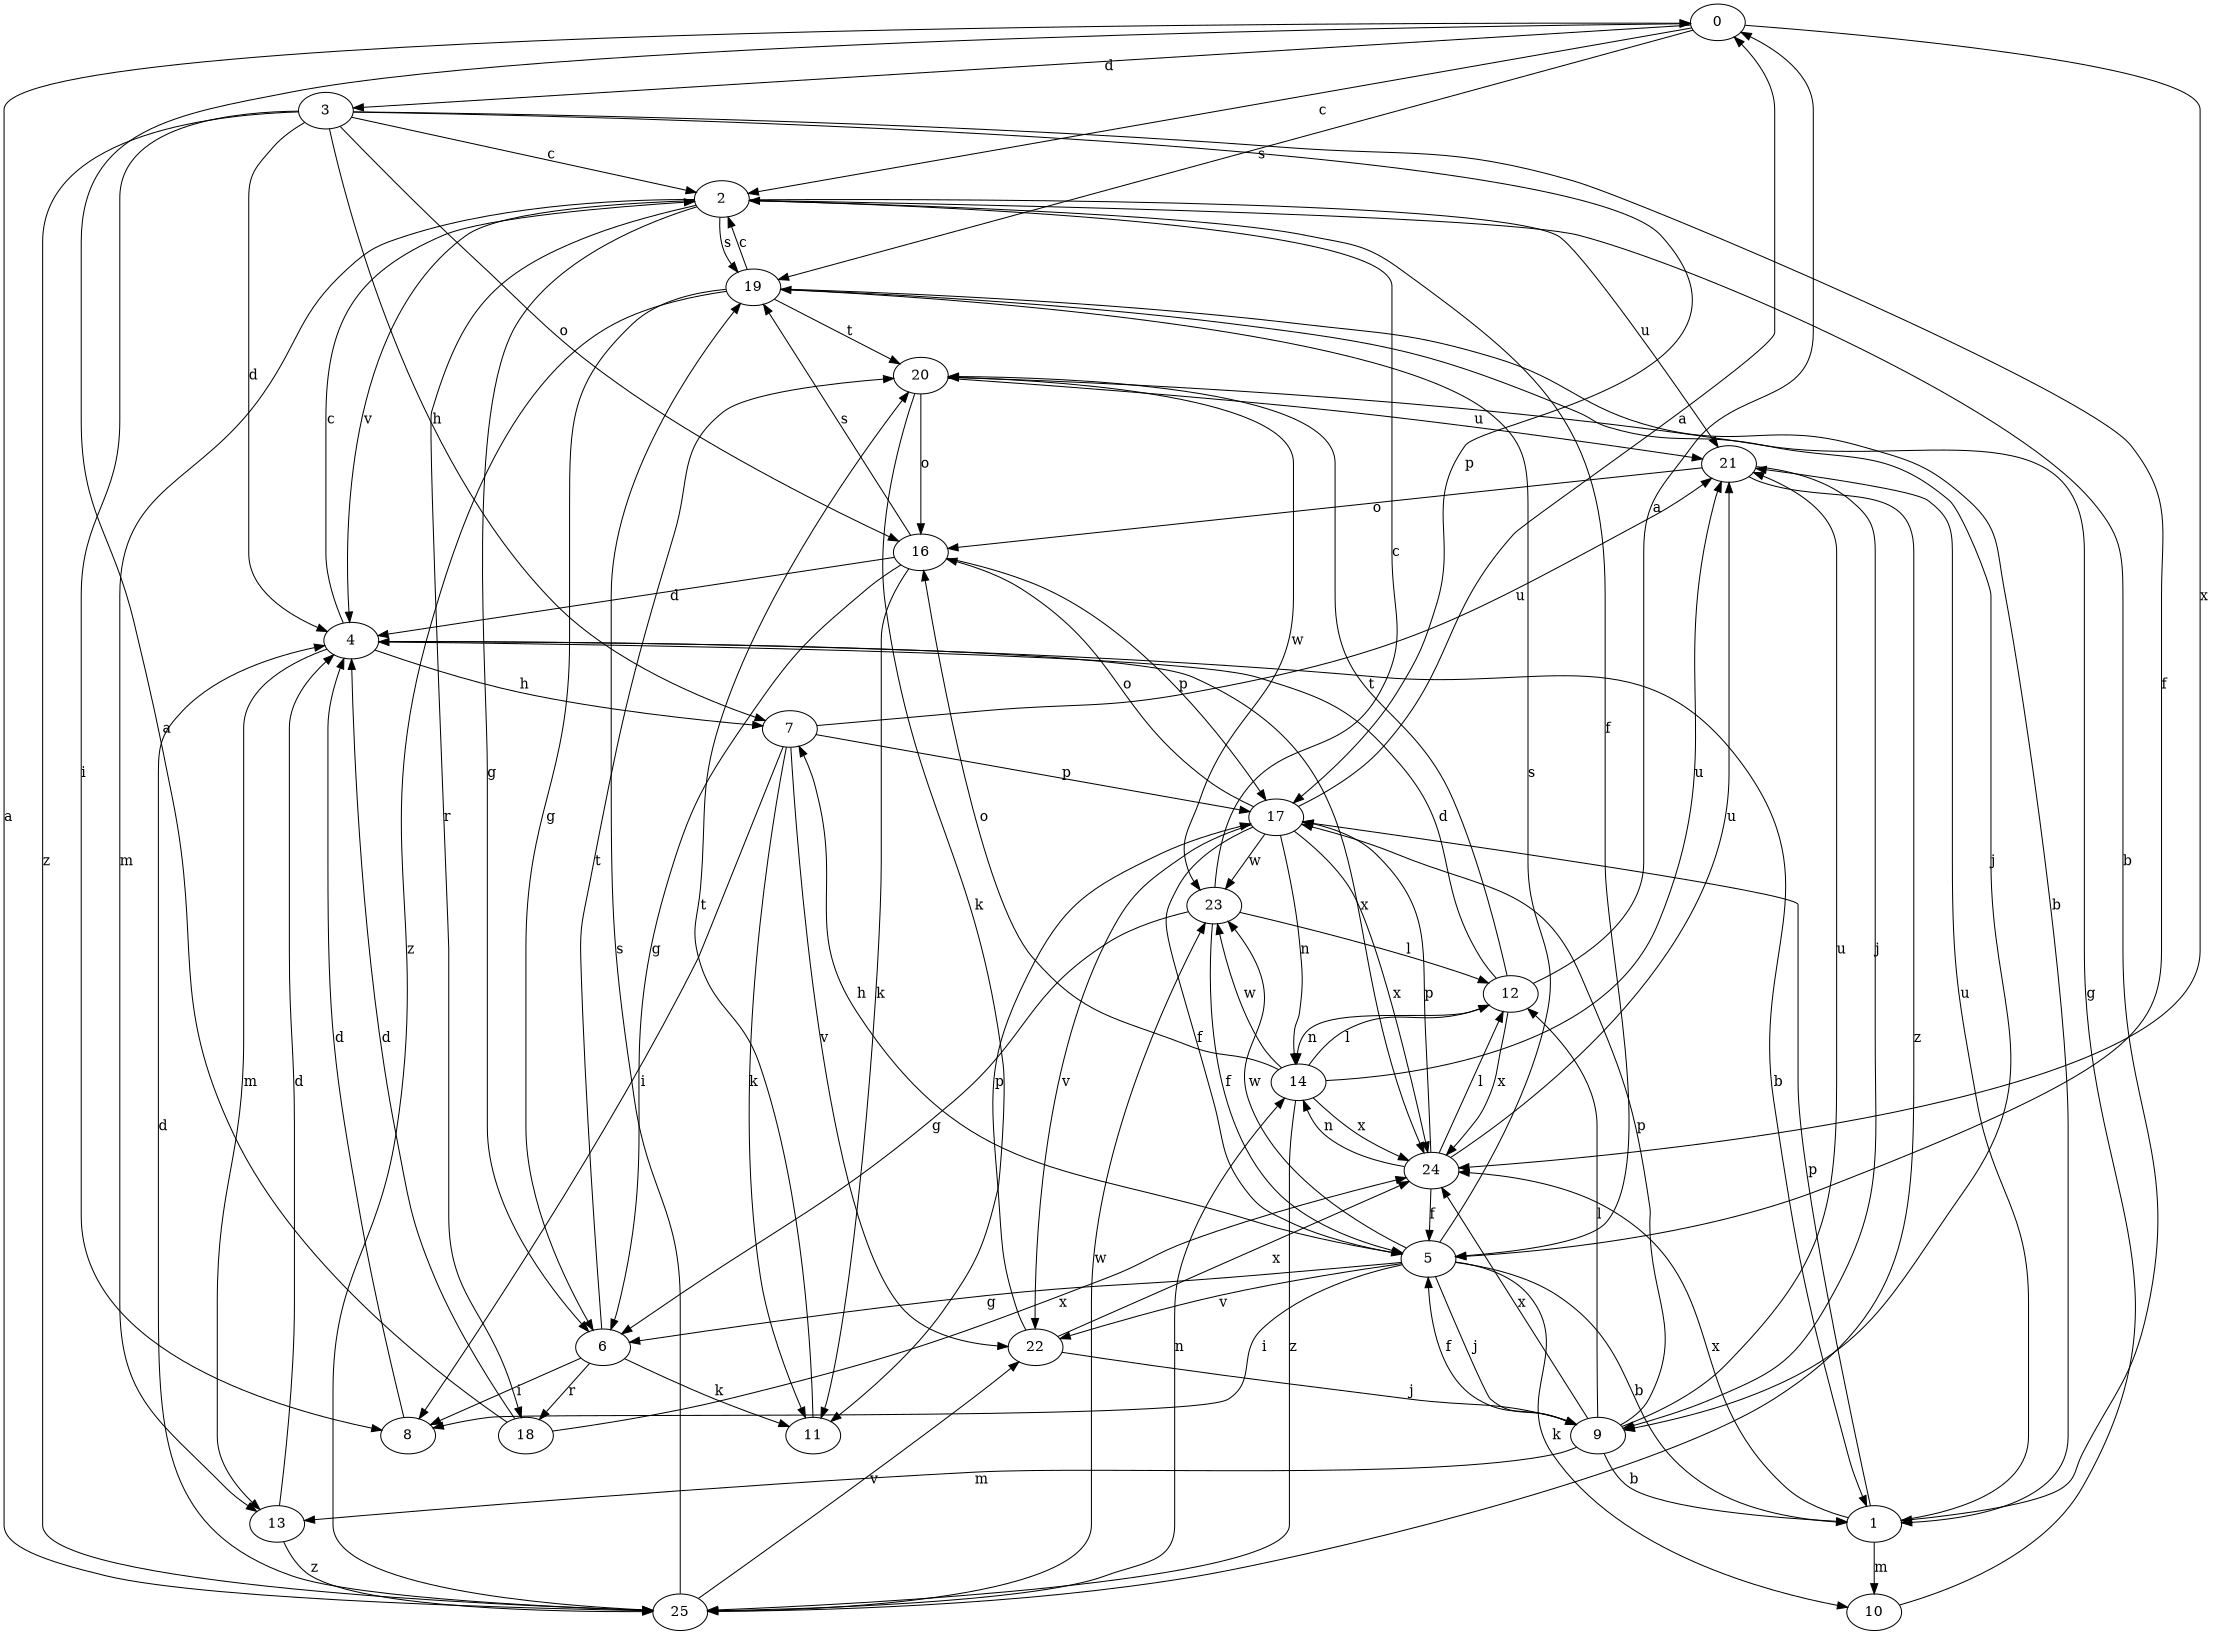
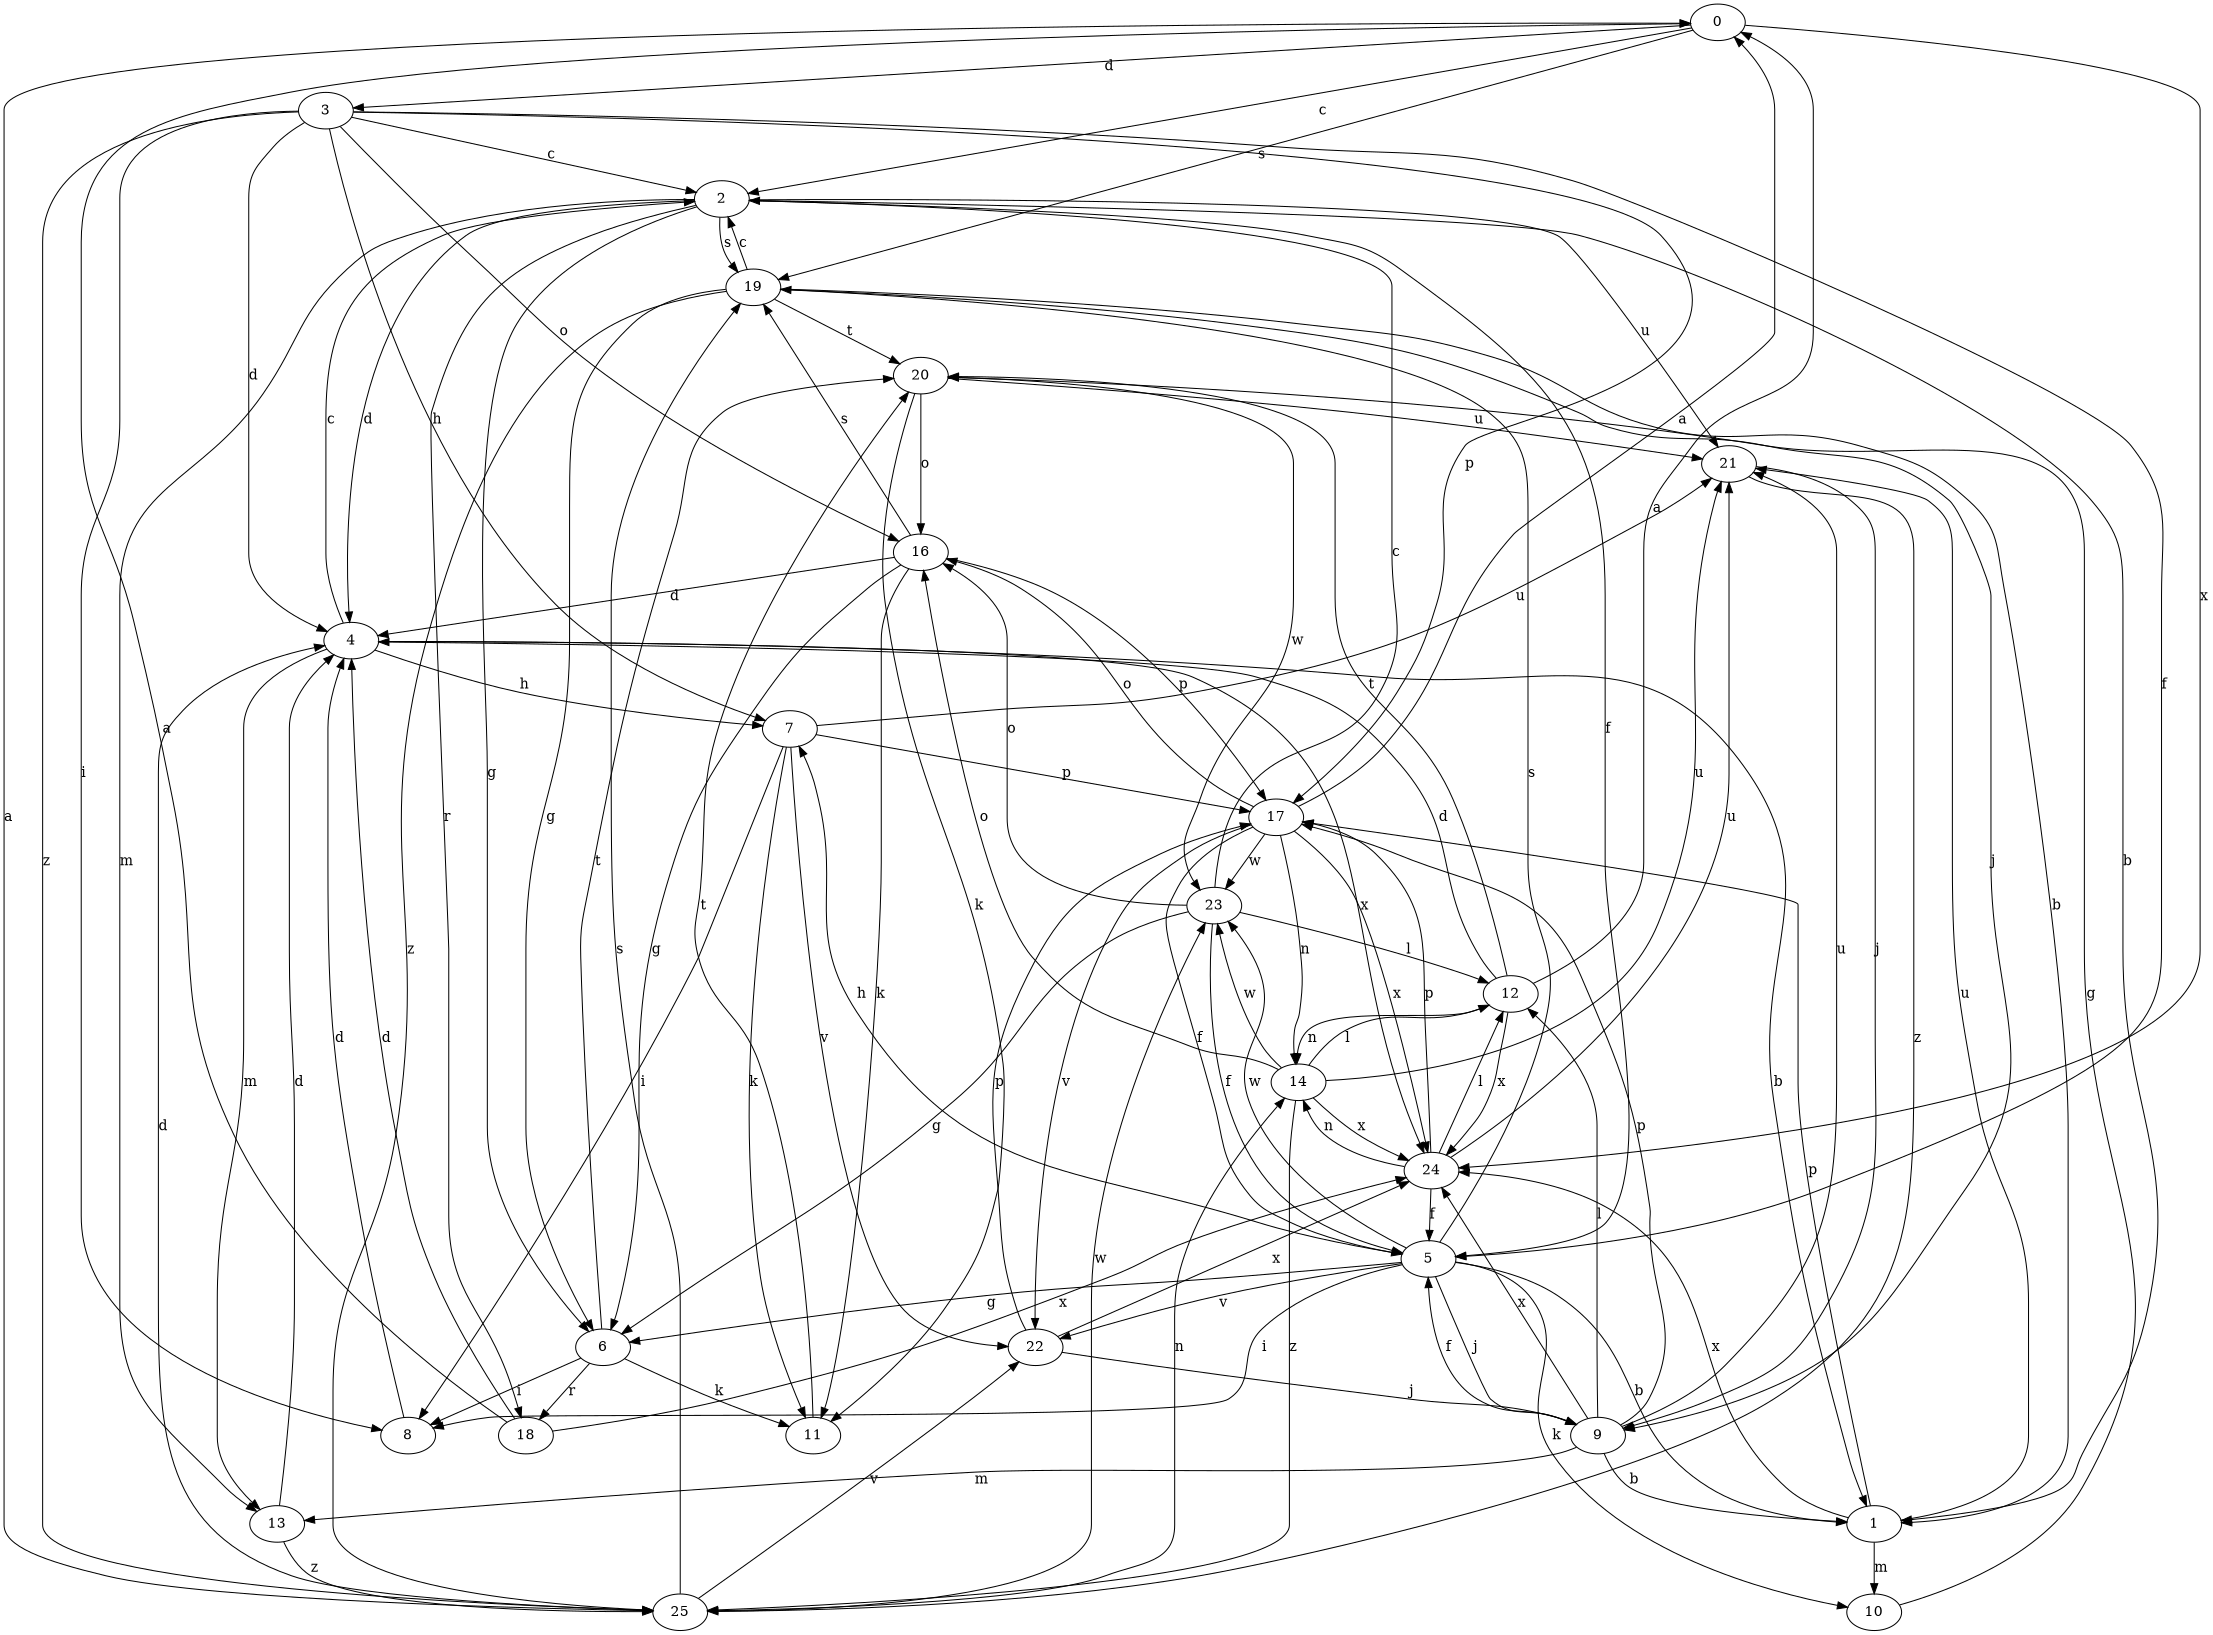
edge "2" -> "4": label "v" -> "d"
edge "21" -> "16": now "23" -> "16"
